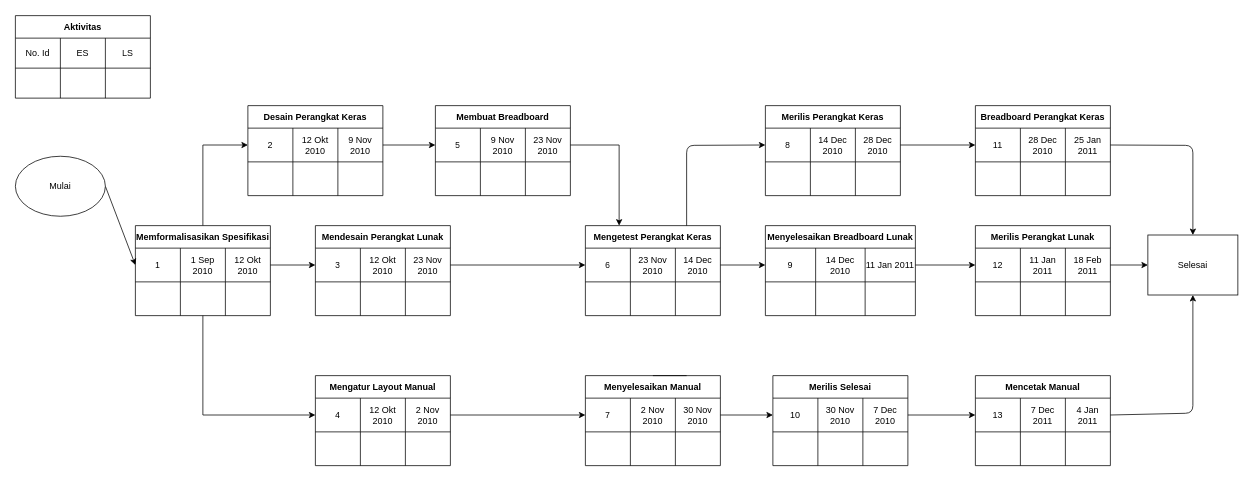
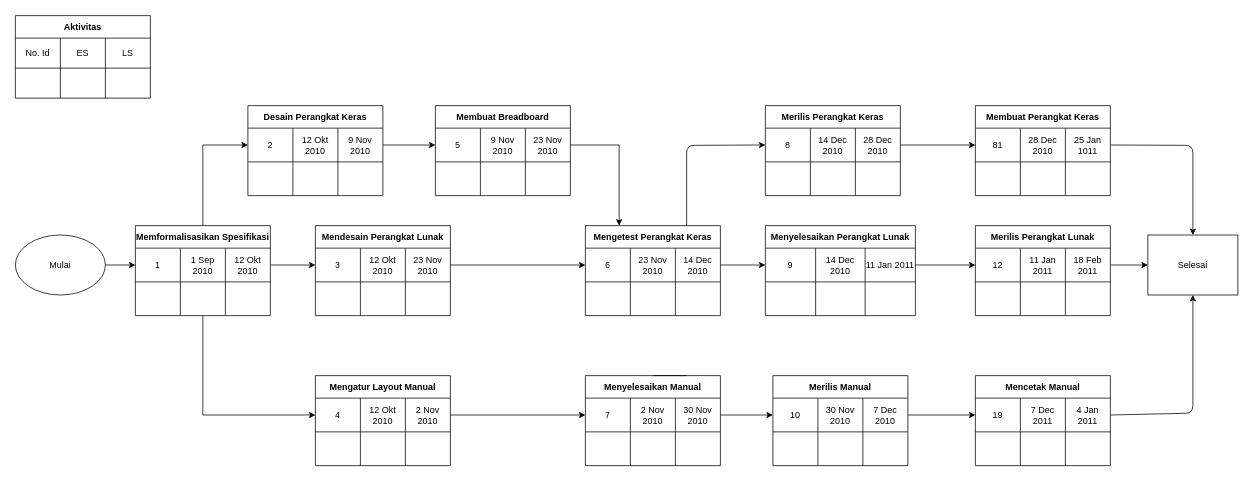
node "Breadboard Perangkat Keras": label "Breadboard Perangkat Keras" -> "Membuat Perangkat Keras"
node "11": label "11" -> "81"
node "25 Jan 2011": label "25 Jan 2011" -> "25 Jan 1011"
node "Mulai": moved (60, 186) -> (60, 265)
node "Menyelesaikan Breadboard Lunak": label "Menyelesaikan Breadboard Lunak" -> "Menyelesaikan Perangkat Lunak"
node "Merilis Selesai": label "Merilis Selesai" -> "Merilis Manual"
node "13": label "13" -> "19"
